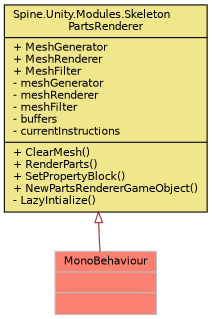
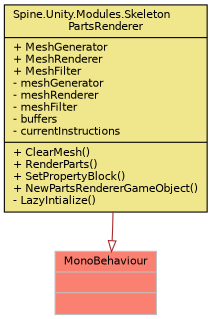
edge "MonoBehaviour" -> "Spine.Unity.Modules.Skeleton": reversed
